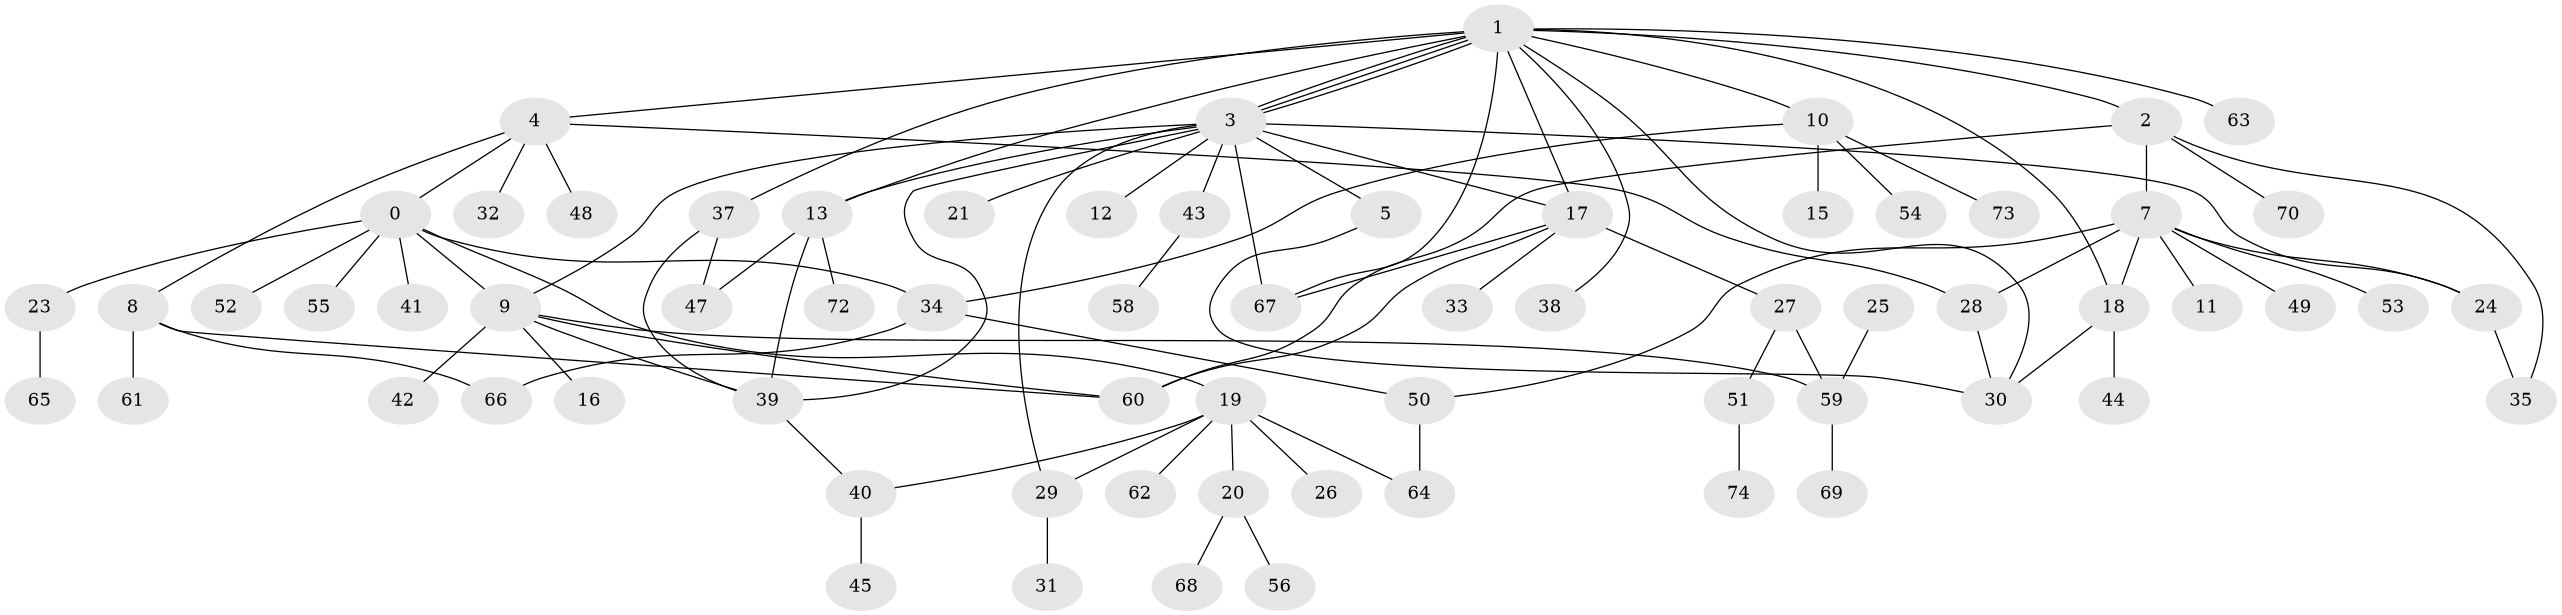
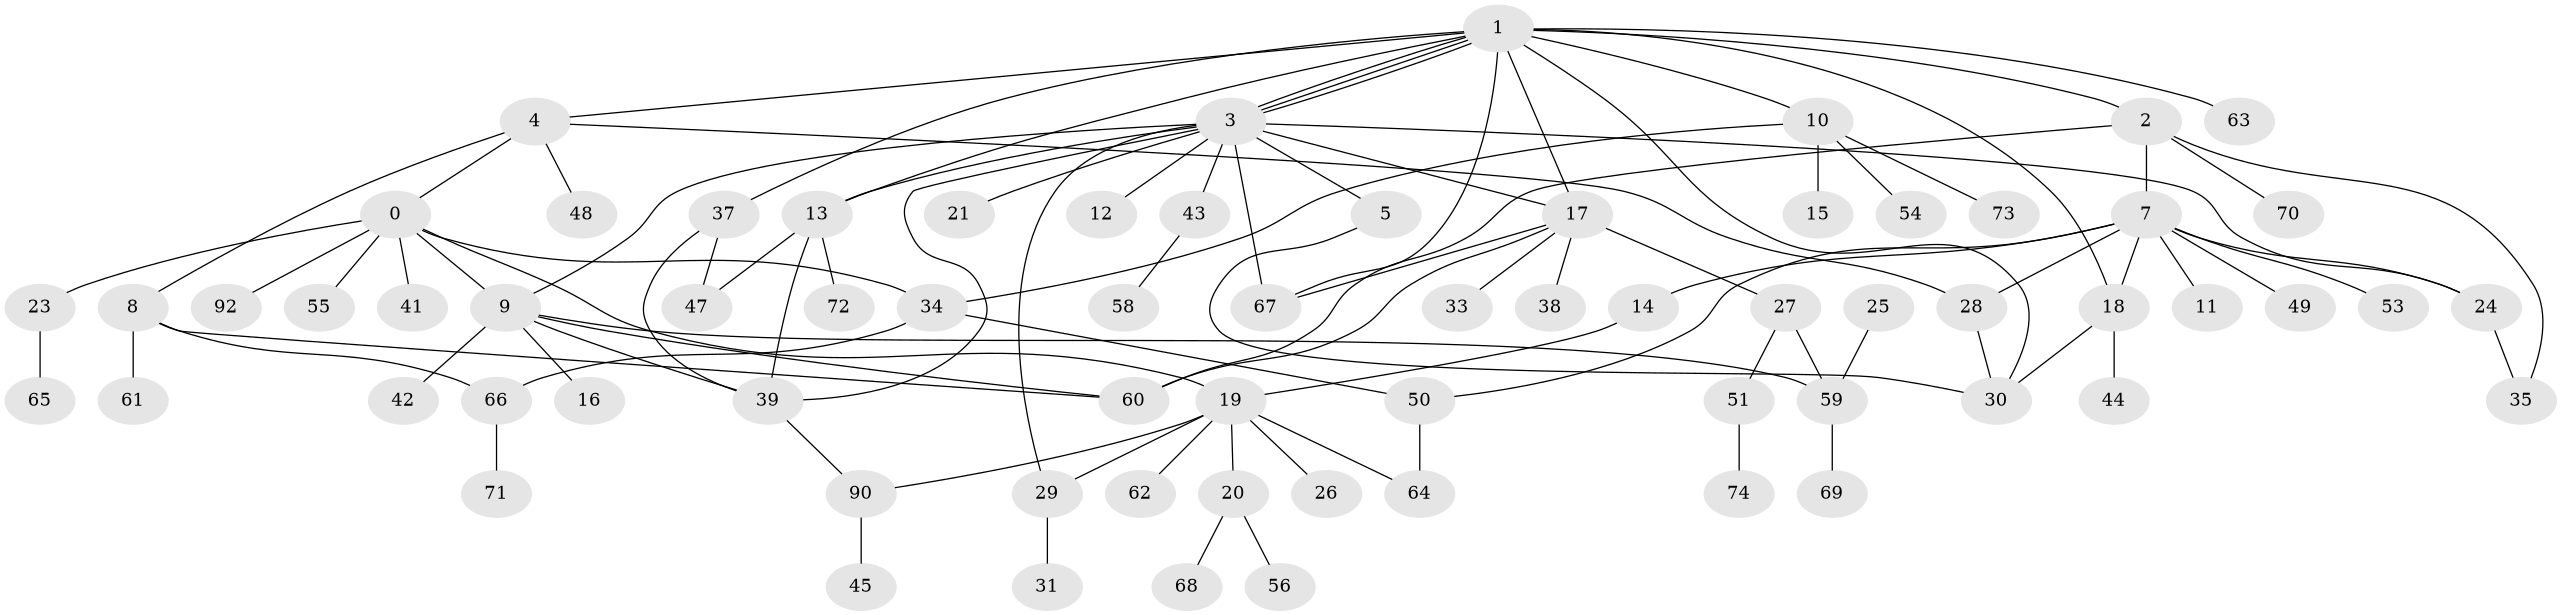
edge "1" -- "38": now "17" -- "38"
node "32": removed
node "52": label "52" -> "92"
node "14": added
node "71": added
node "40": label "40" -> "90"
